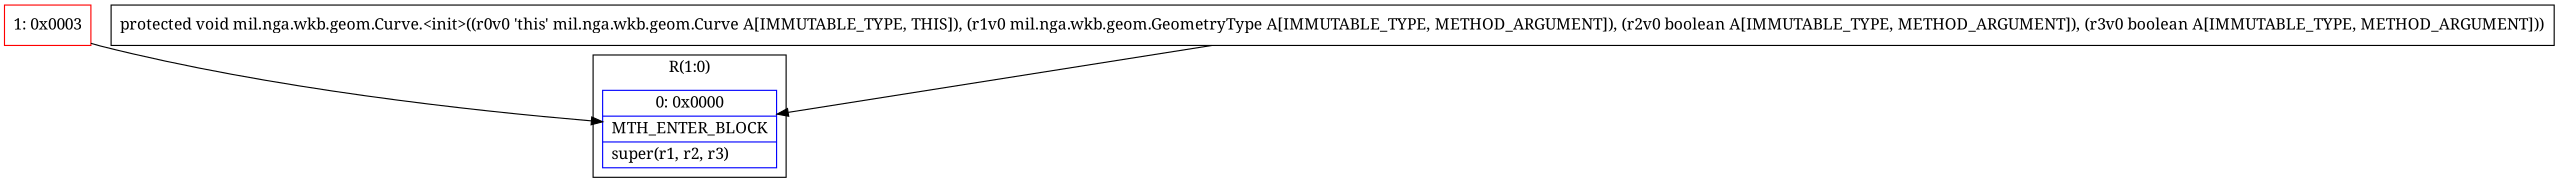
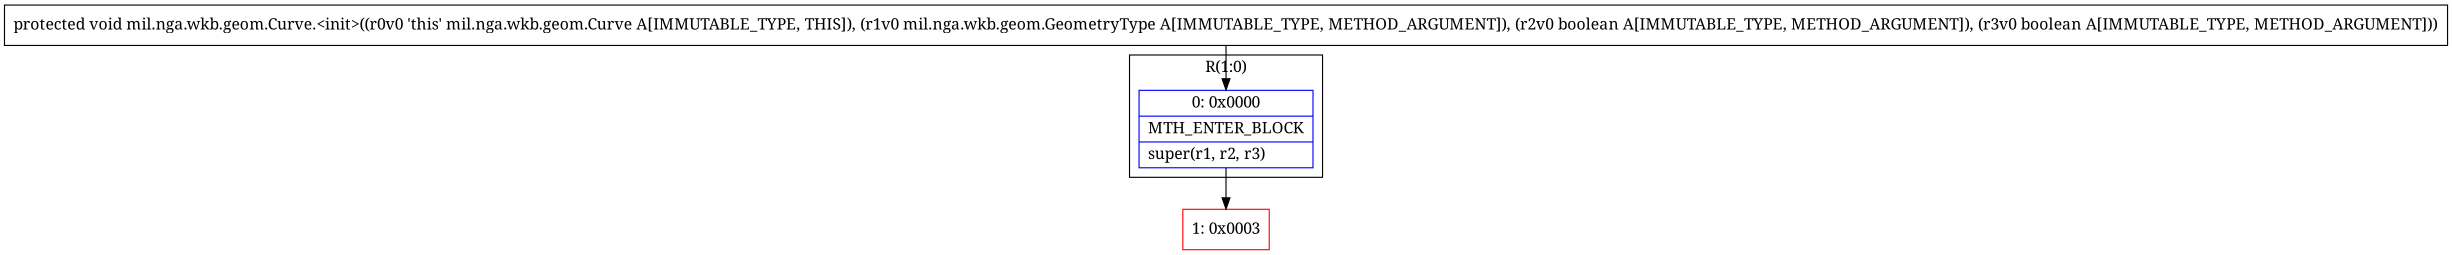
edge "1: 0x0003" -> "0: 0x0000": reversed
